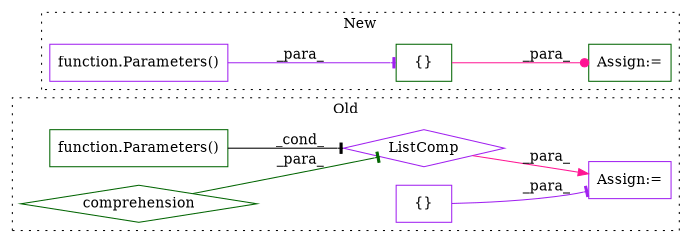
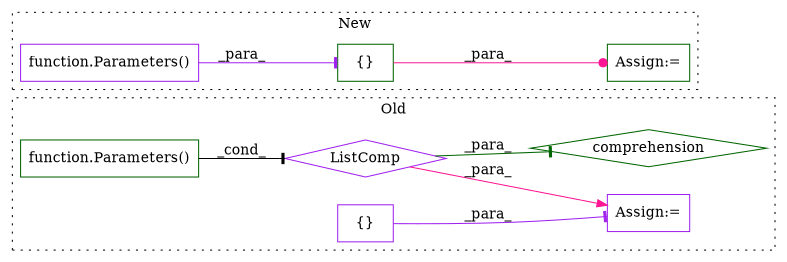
edge "comprehension" -> "ListComp": reversed
